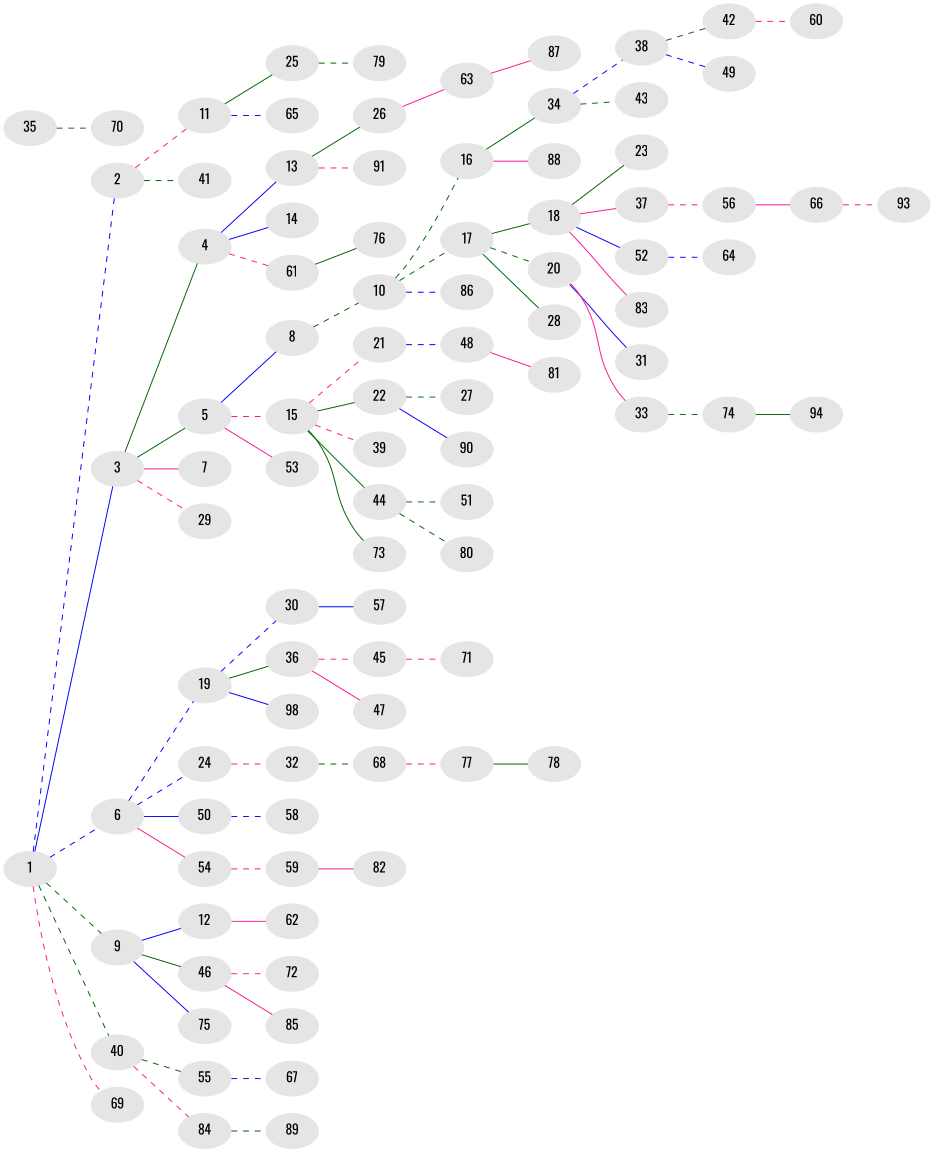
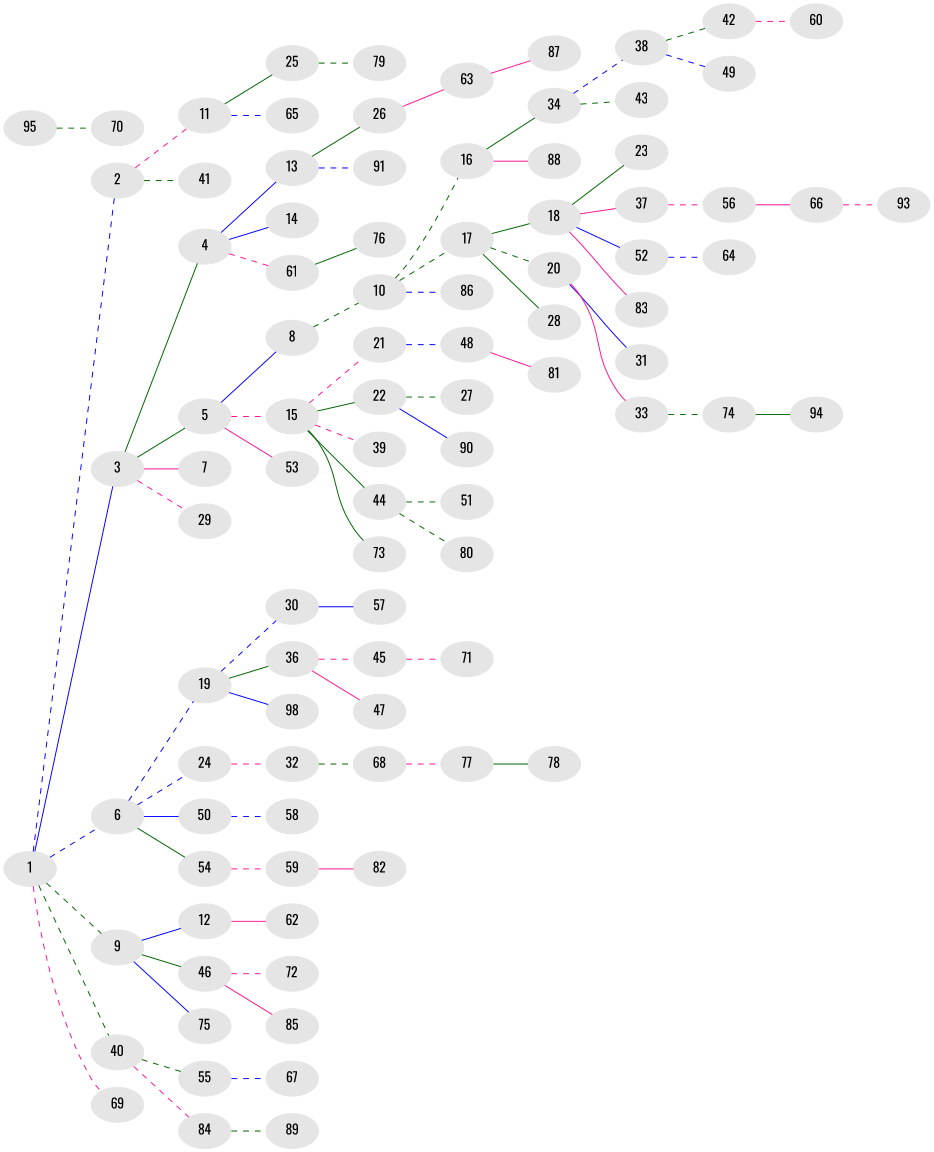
node "35": label "35" -> "95"
edge "13" -- "91": color deeppink -> blue
edge "6" -- "54": color deeppink -> darkgreen
